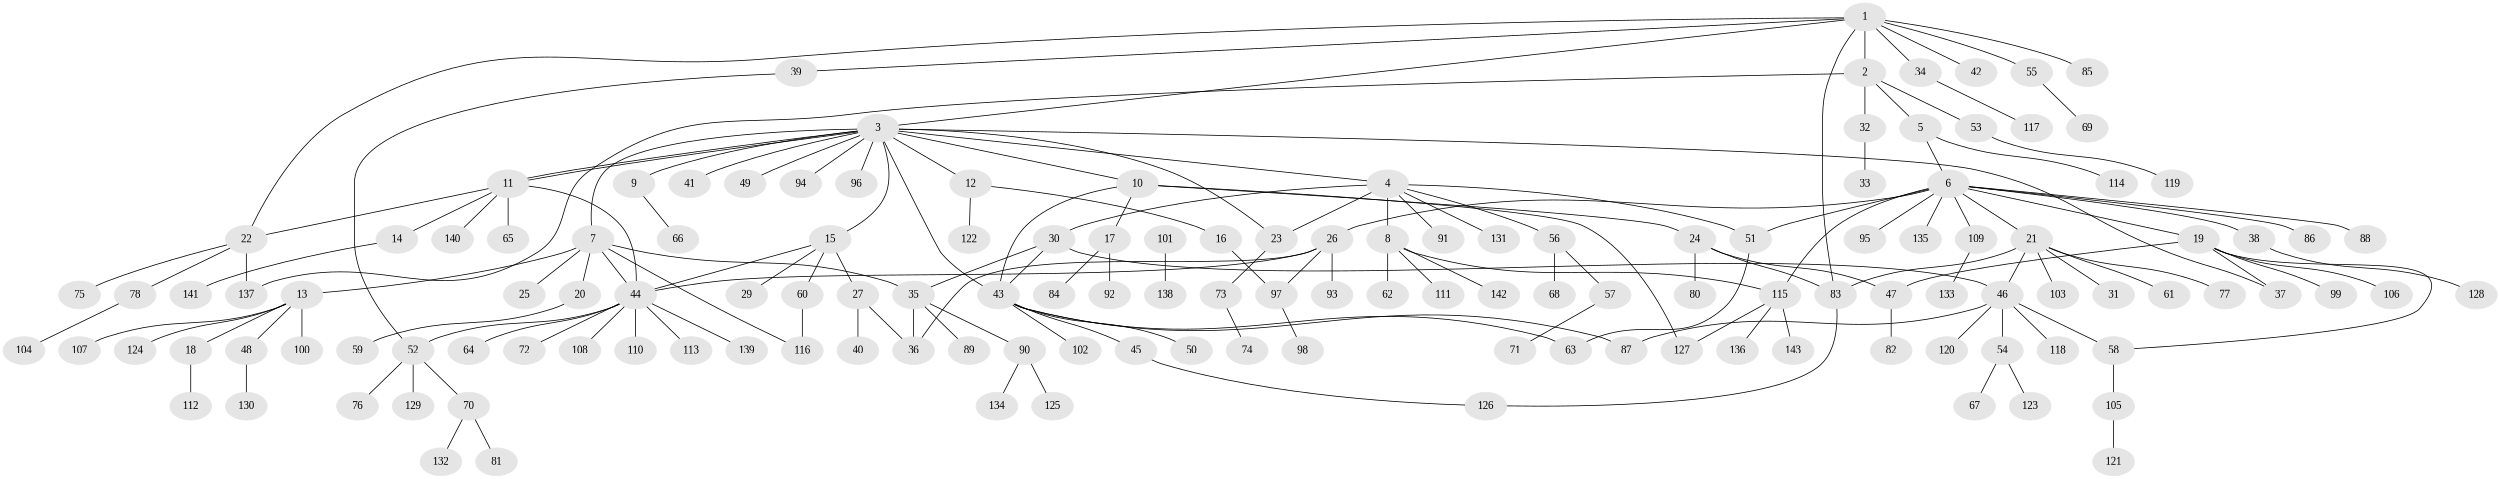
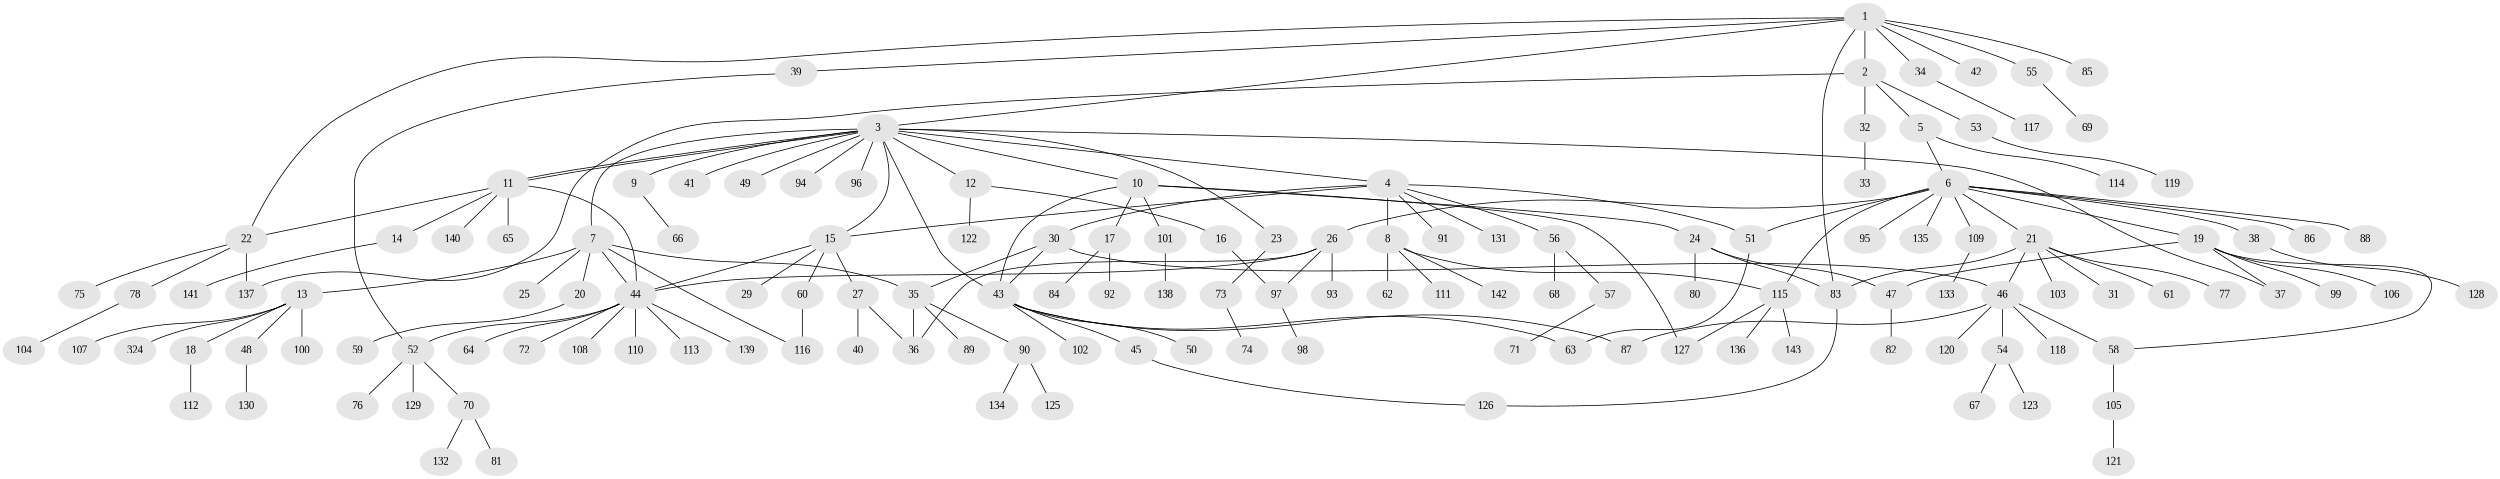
edge "10" -- "101": added
edge "4" -- "23": now "4" -- "15"
node "124": label "124" -> "324"
